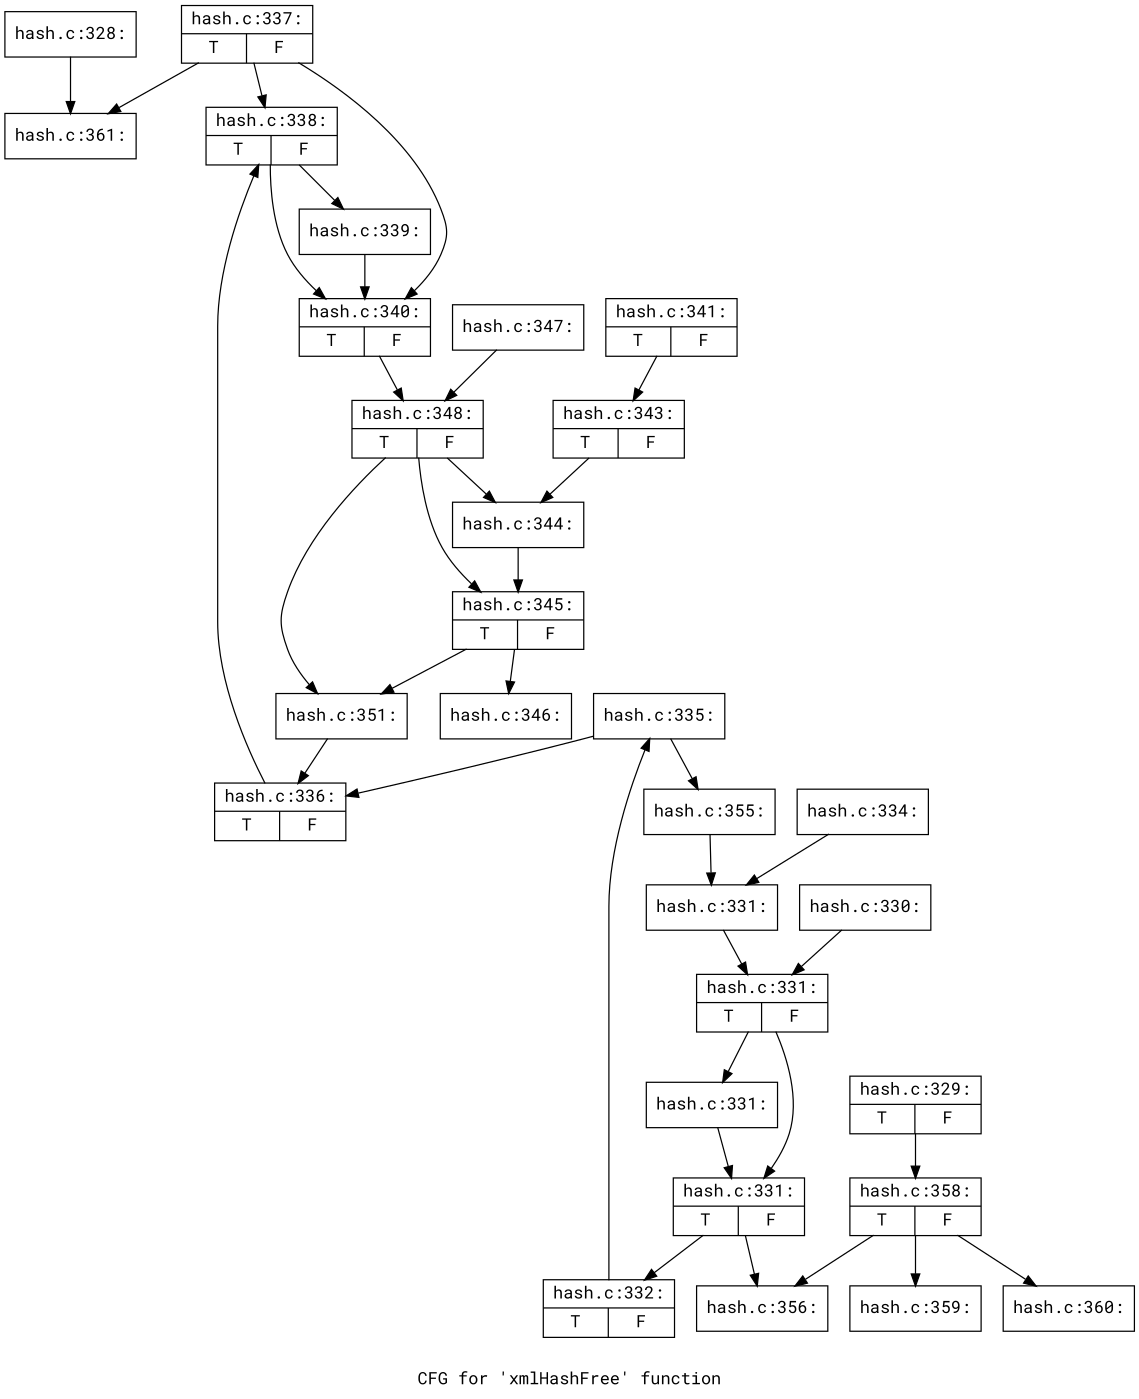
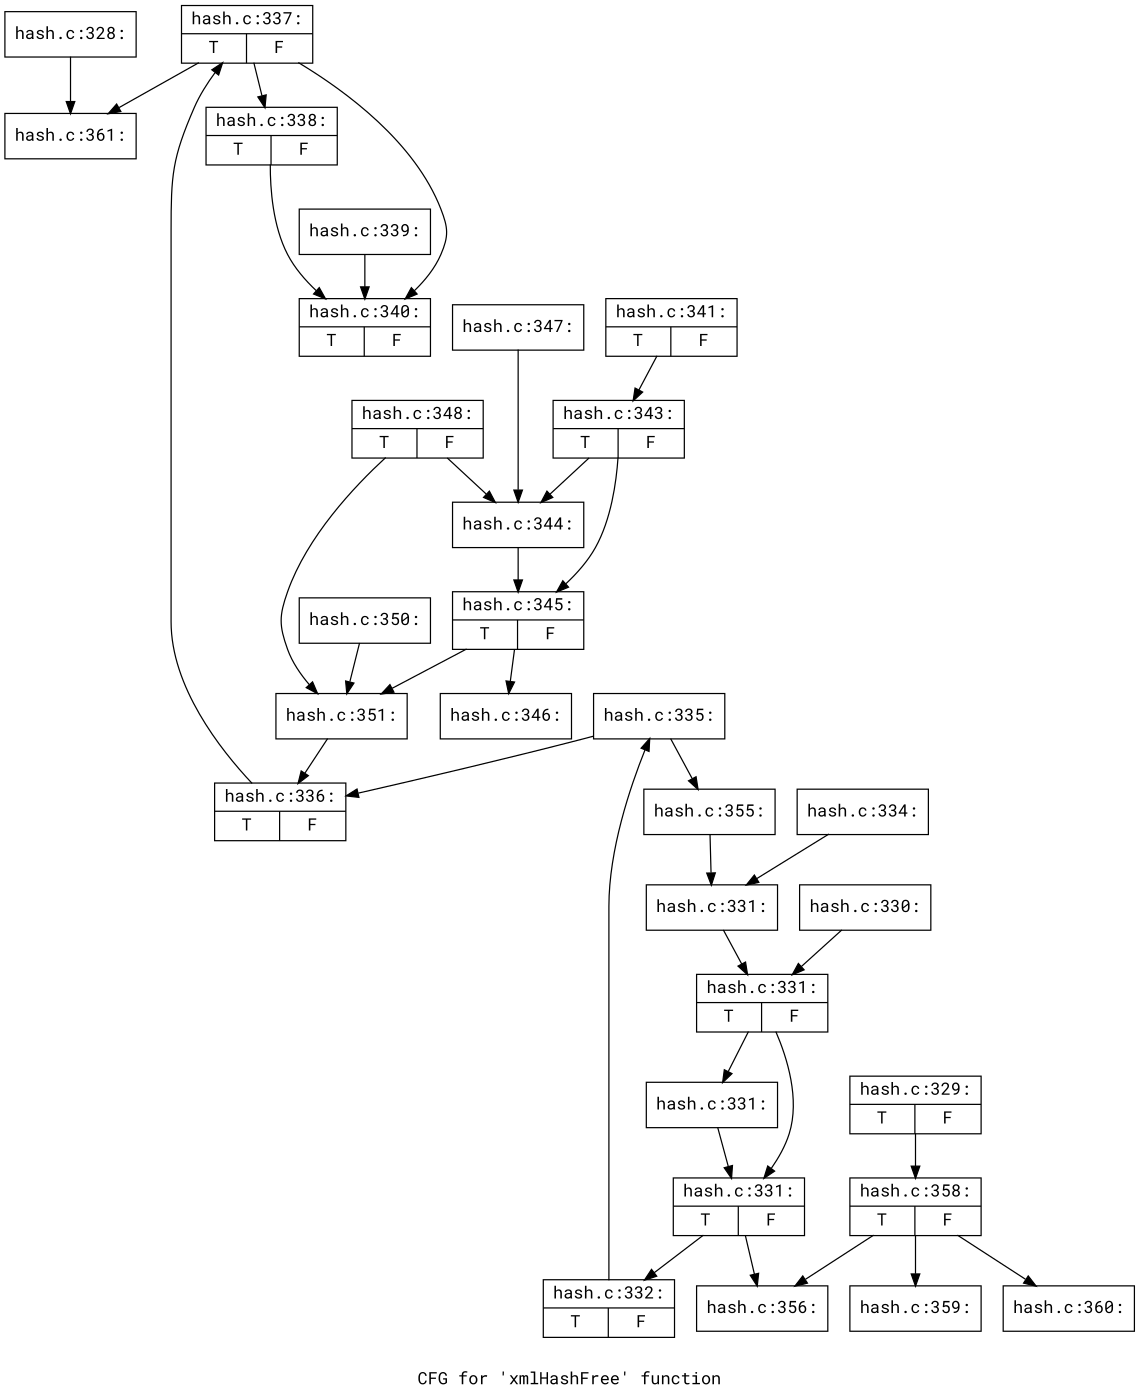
edge "hash.c:338:" -> "hash.c:339:": removed
edge "hash.c:347:" -> "hash.c:348:": now "hash.c:347:" -> "hash.c:344:"
edge "hash.c:340:" -> "hash.c:348:": removed
edge "hash.c:336:" -> "hash.c:338:": now "hash.c:336:" -> "hash.c:337:"
edge "hash.c:348:" -> "hash.c:345:": now "hash.c:343:" -> "hash.c:345:"
node "hash.c:350:": added
